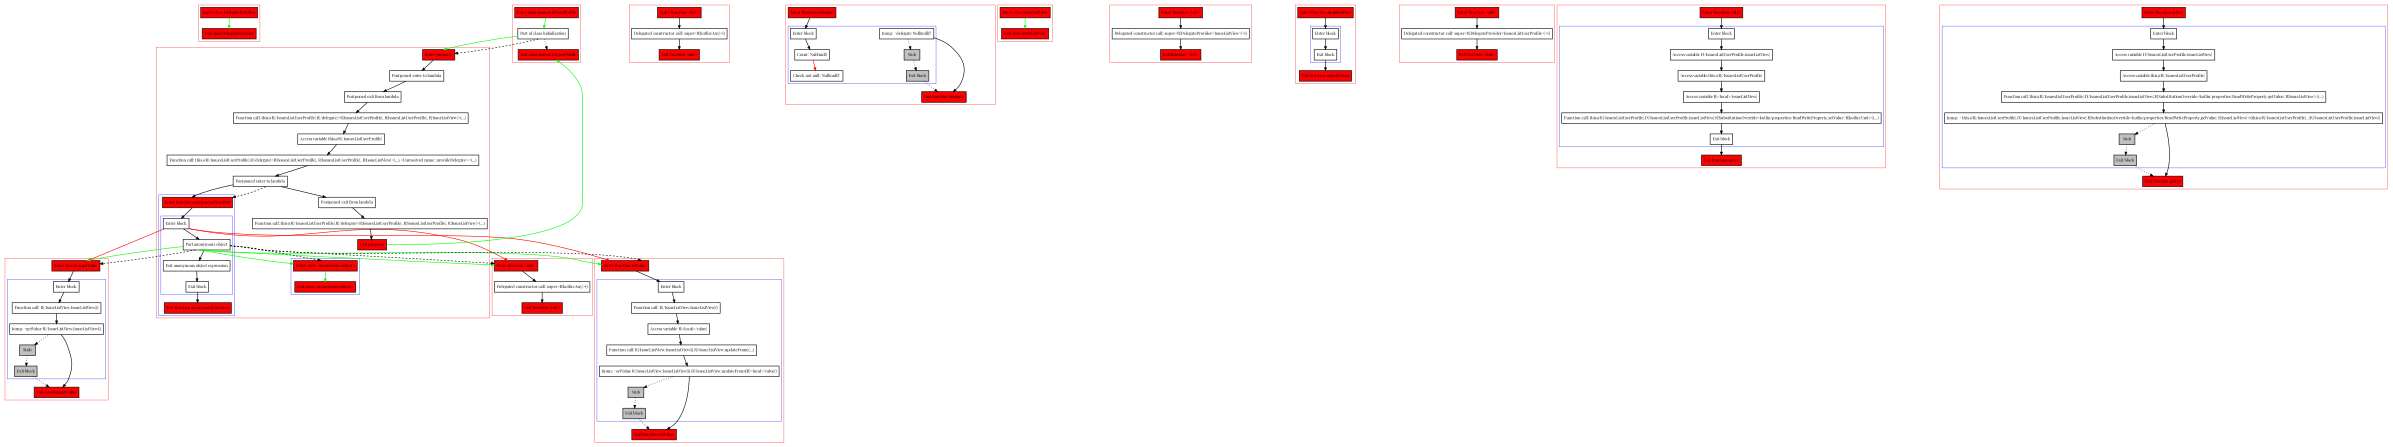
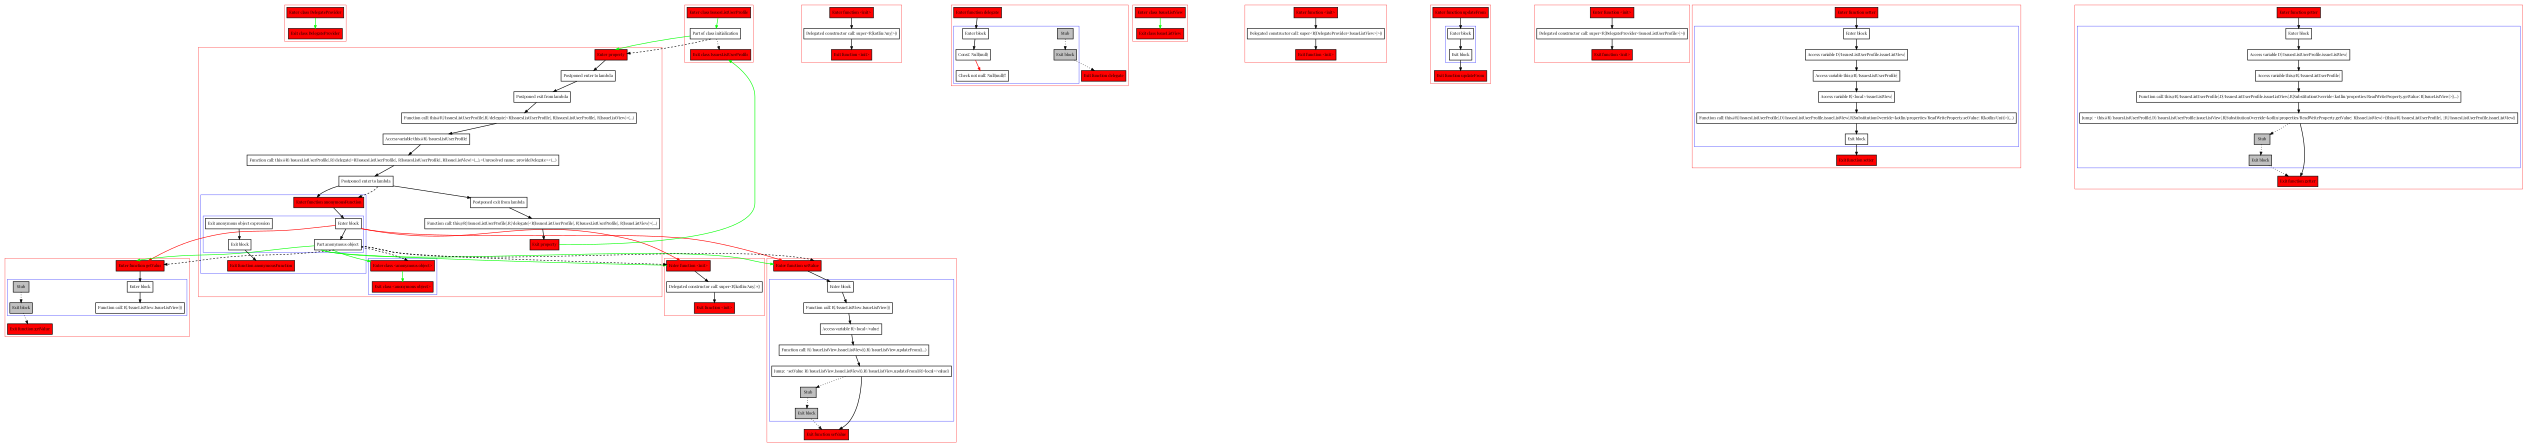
node "Jump: ^delegate Null(null)!!": removed
edge "Part anonymous object" -> "Exit anonymous object expression": removed
node "Jump: ^getValue R|/IssueListView.IssueListView|()": removed
